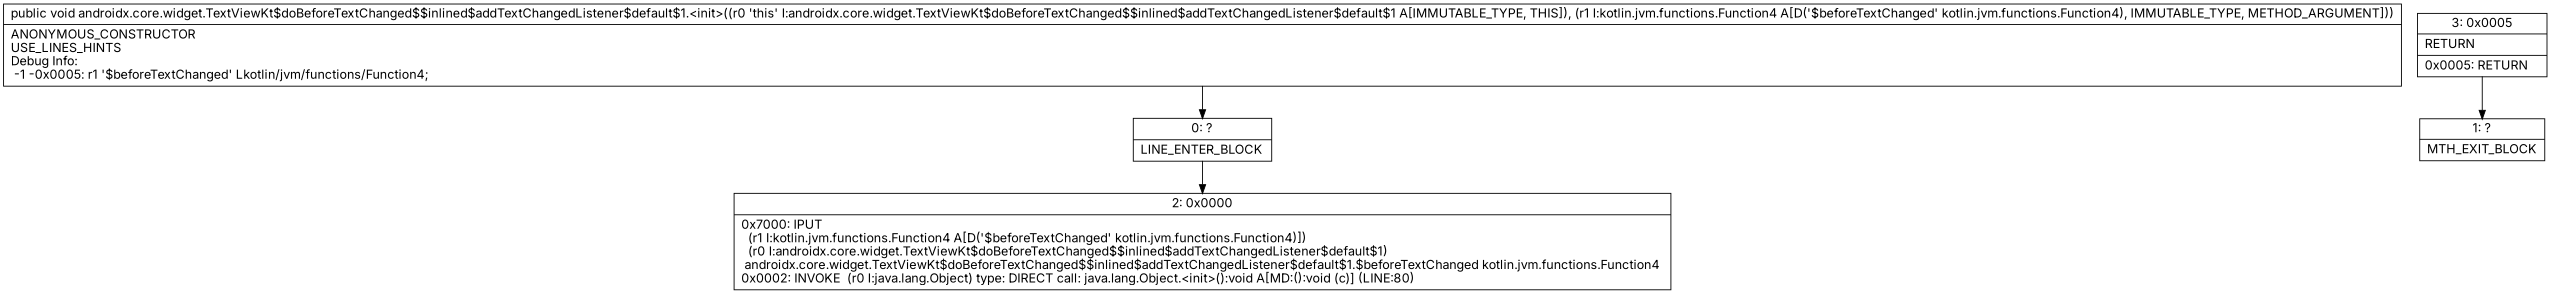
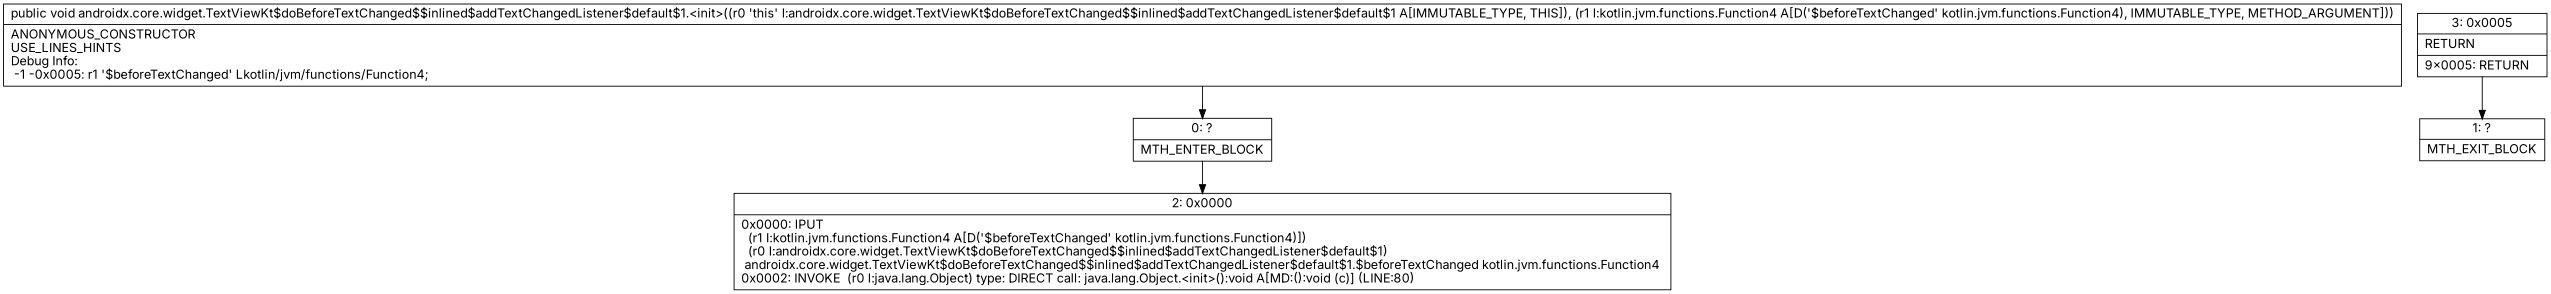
node "3: 0x0005": text "0x0005: RETURN" -> "9x0005: RETURN"
node "0: ?": text "LINE_ENTER_BLOCK" -> "MTH_ENTER_BLOCK"
node "2: 0x0000": text "0x7000: IPUT" -> "0x0000: IPUT"
